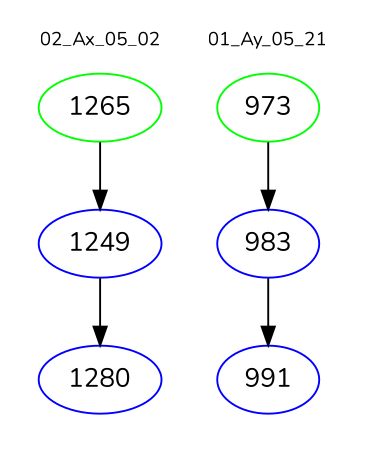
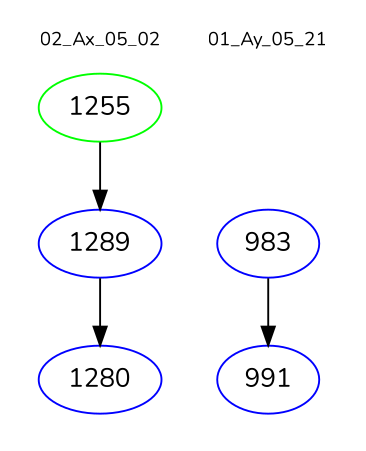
node "1265": label "1265" -> "1255"
node "973": removed
node "1249": label "1249" -> "1289"
